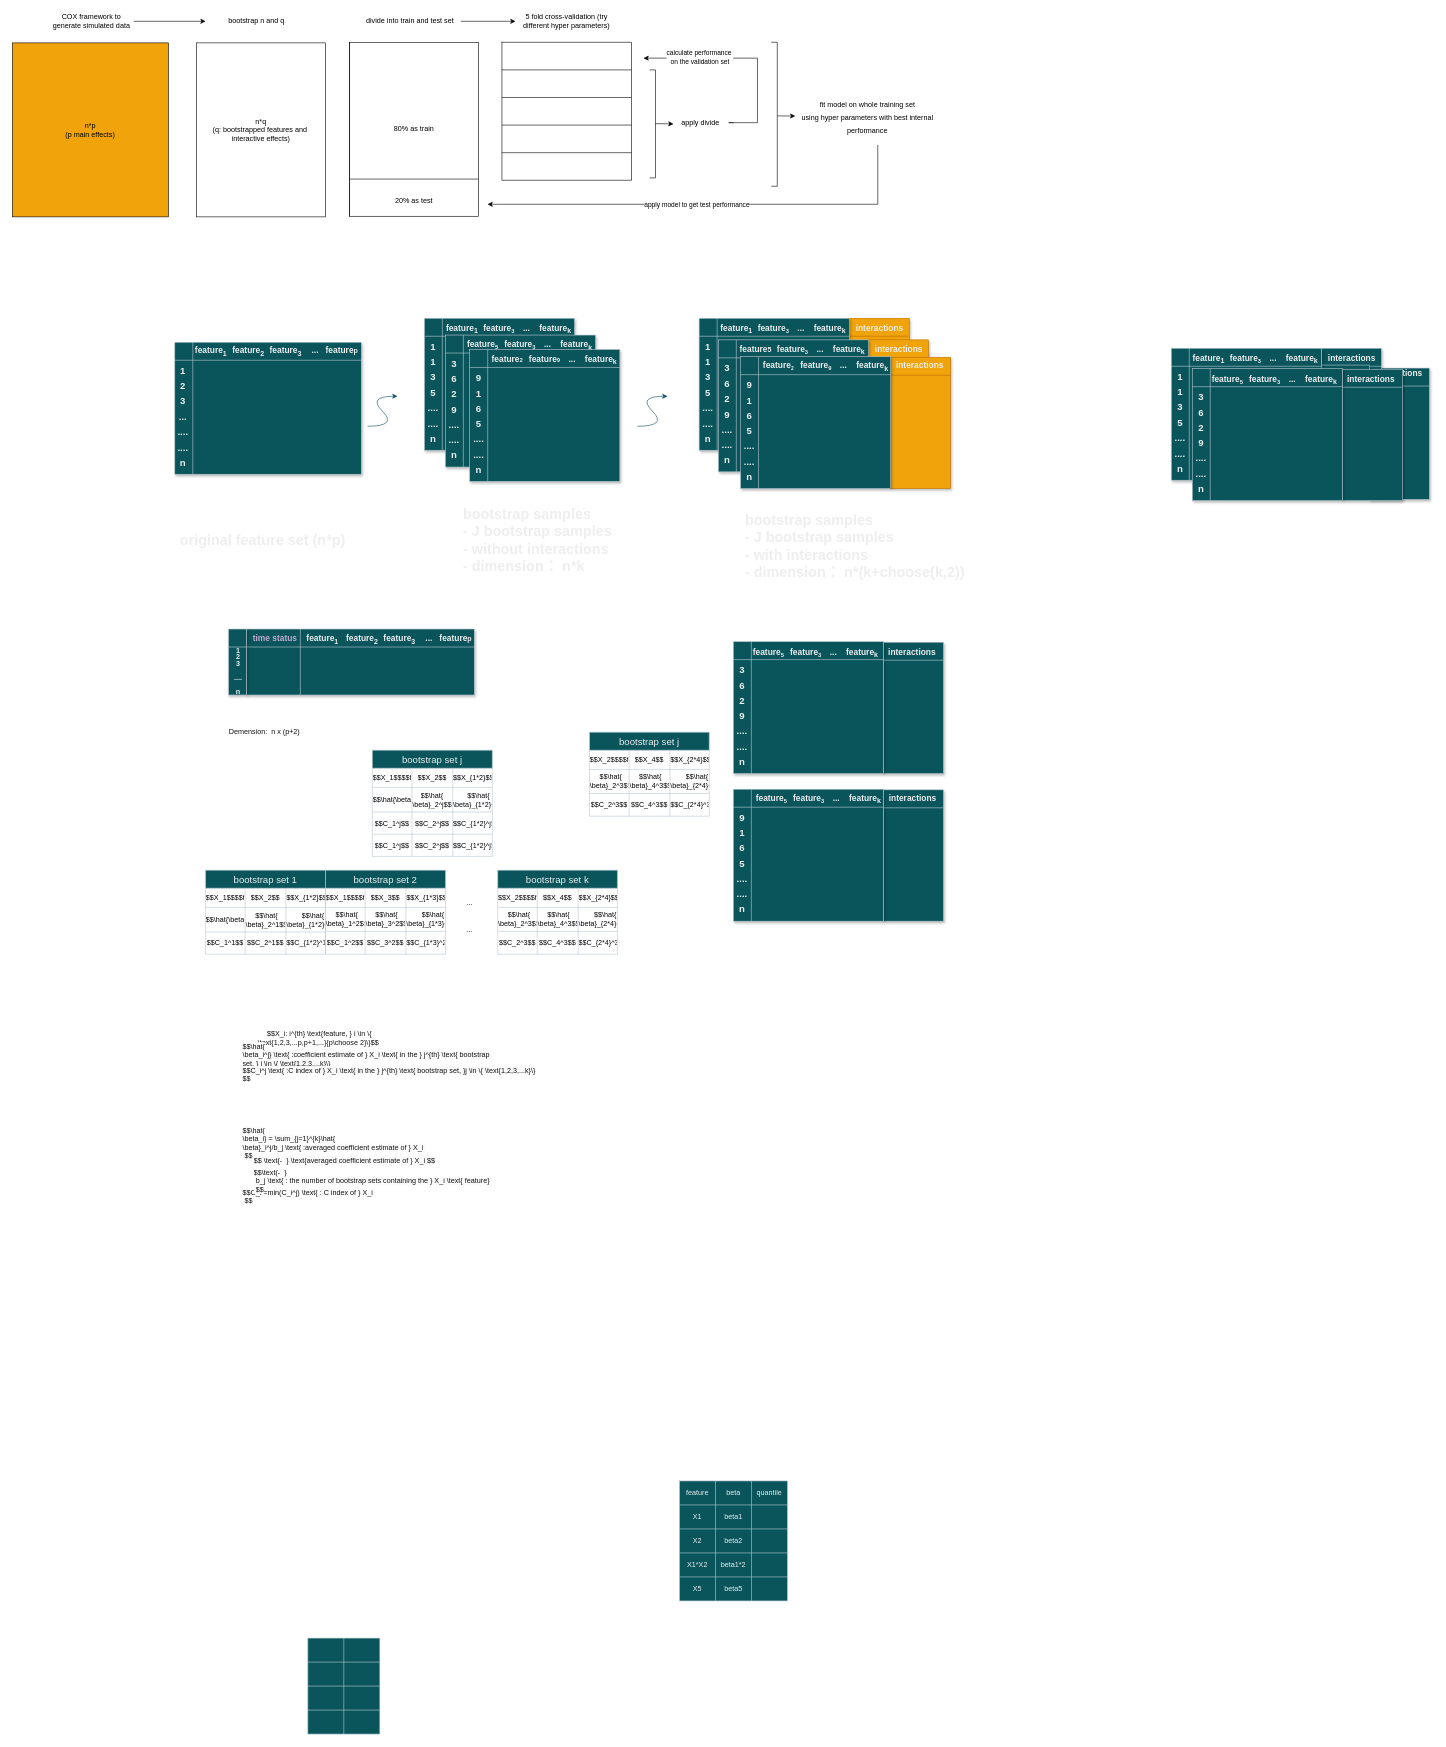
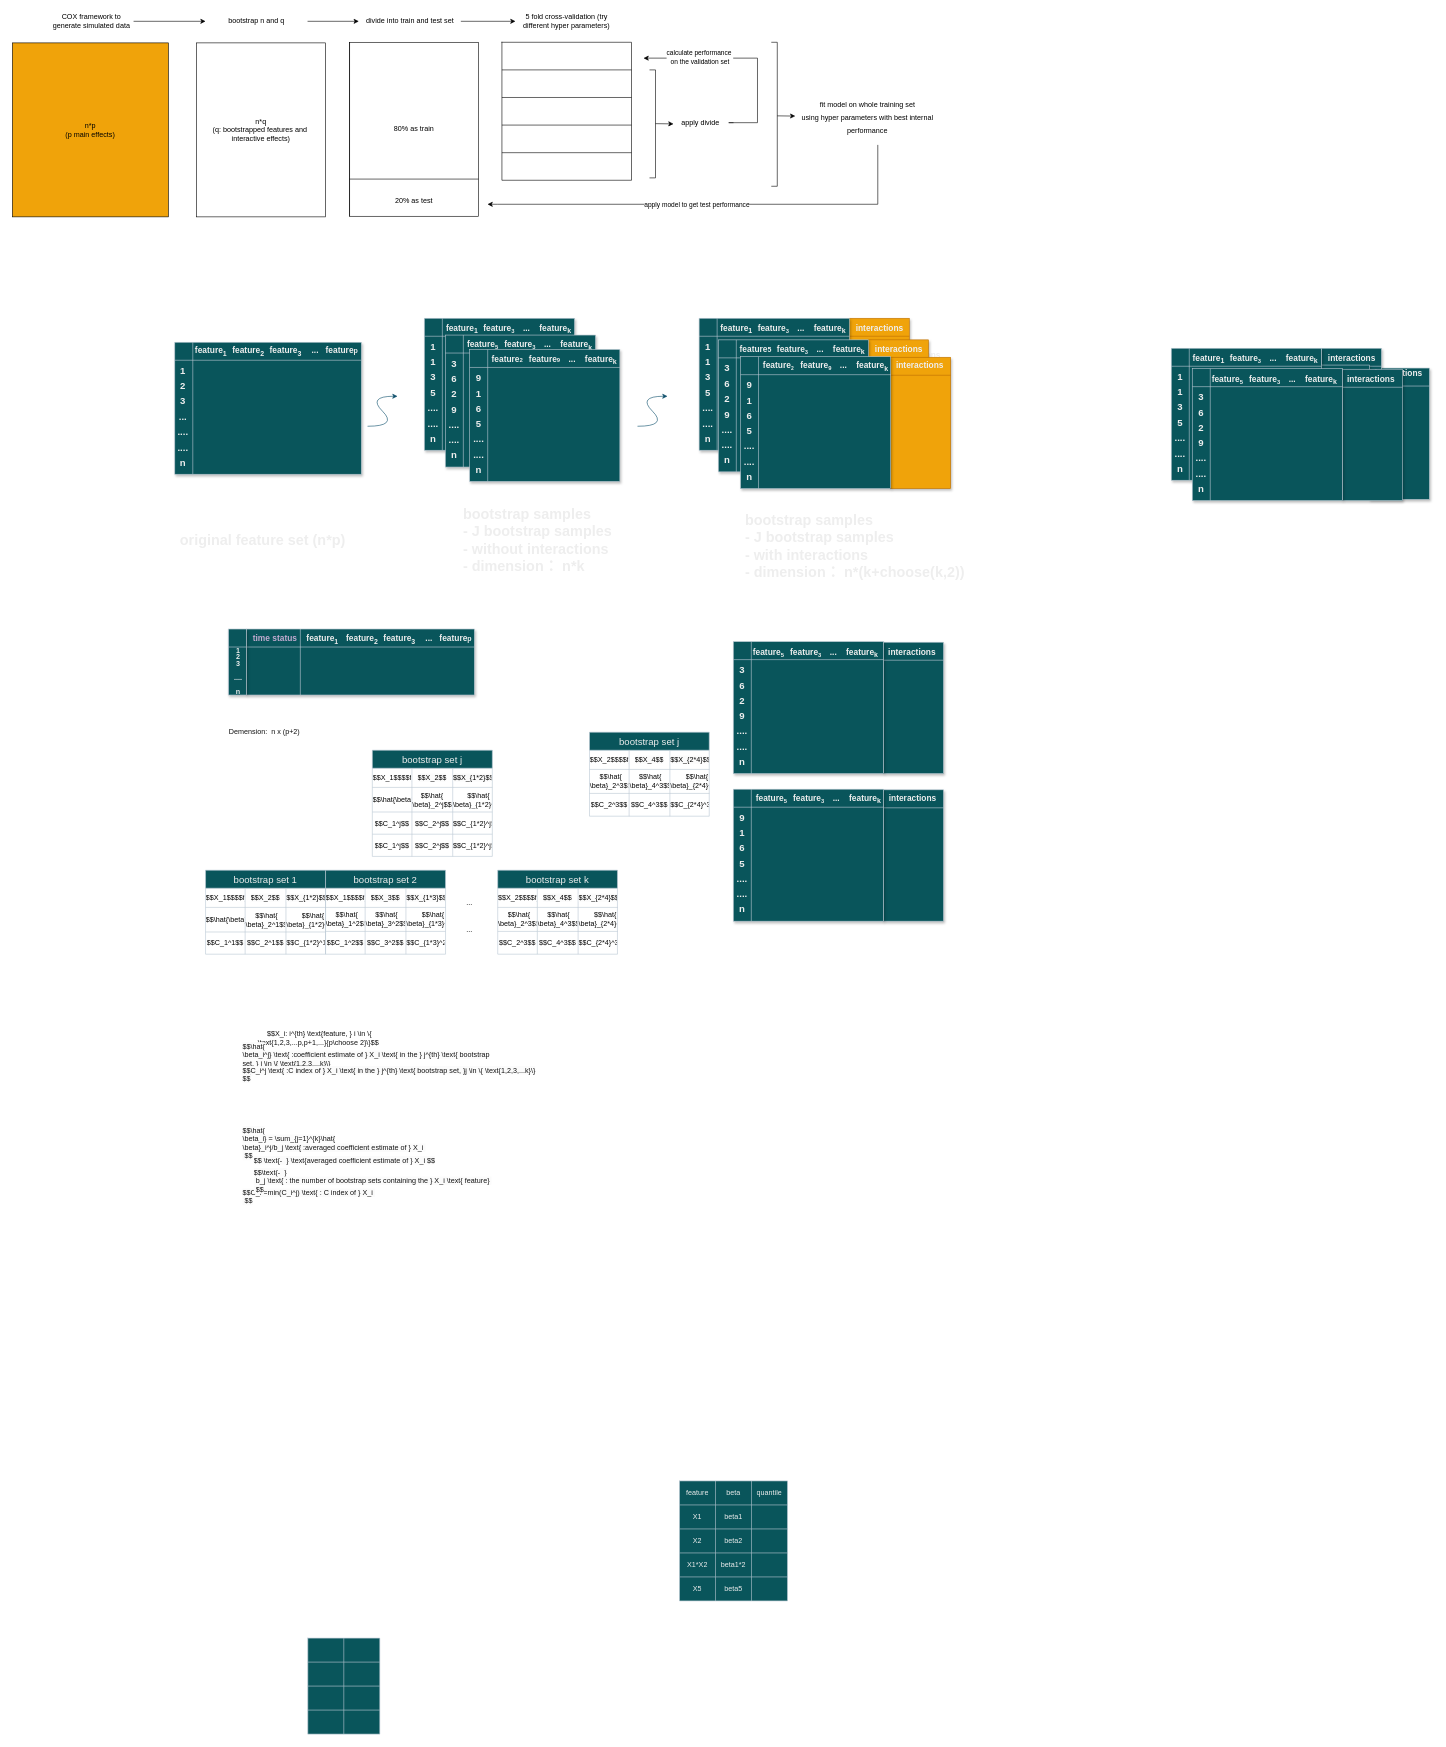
edge "bootstrap n and q" -> "divide into train and test set": added
